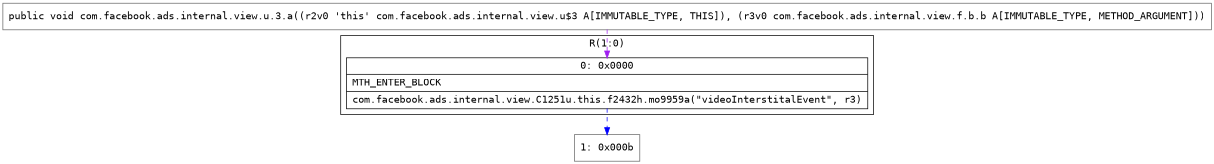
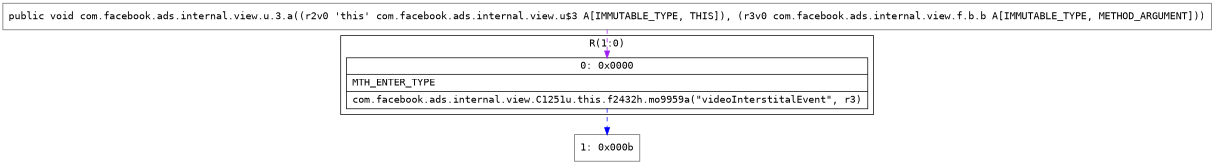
node "0: 0x0000": text "MTH_ENTER_BLOCK" -> "MTH_ENTER_TYPE"
